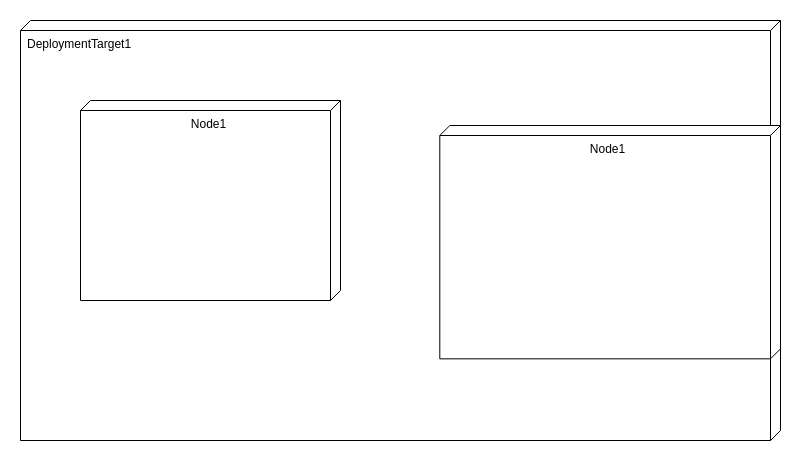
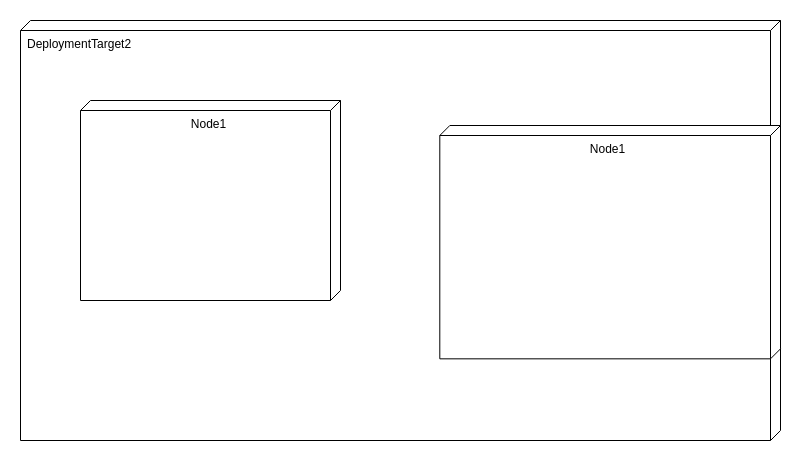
node "DeploymentTarget1": label "DeploymentTarget1" -> "DeploymentTarget2"
